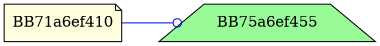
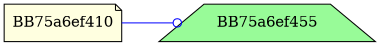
node "BB71a6ef410": label "BB71a6ef410" -> "BB75a6ef410"
